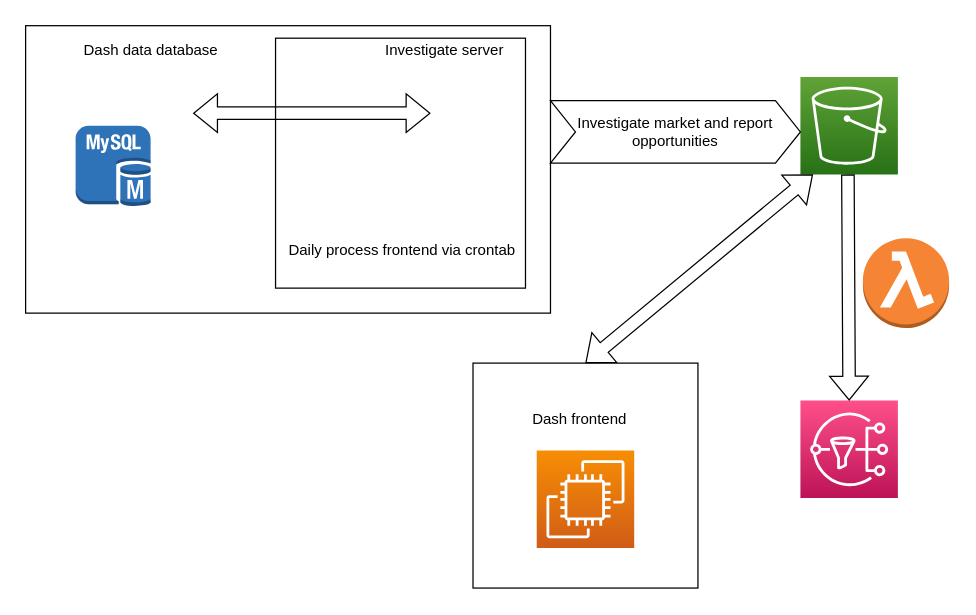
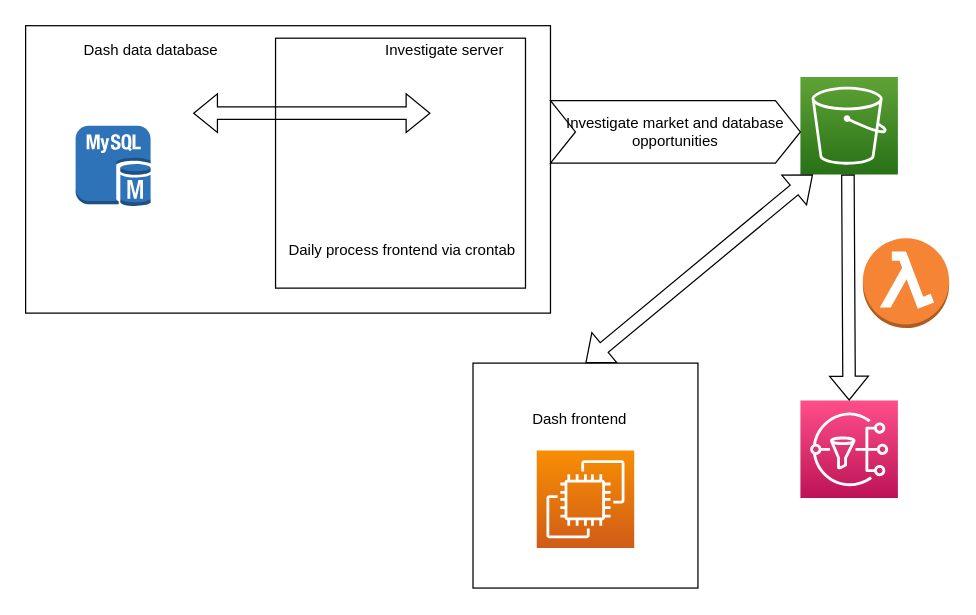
node "Investigate market and report opportunities": label "Investigate market and report opportunities" -> "Investigate market and database opportunities"
